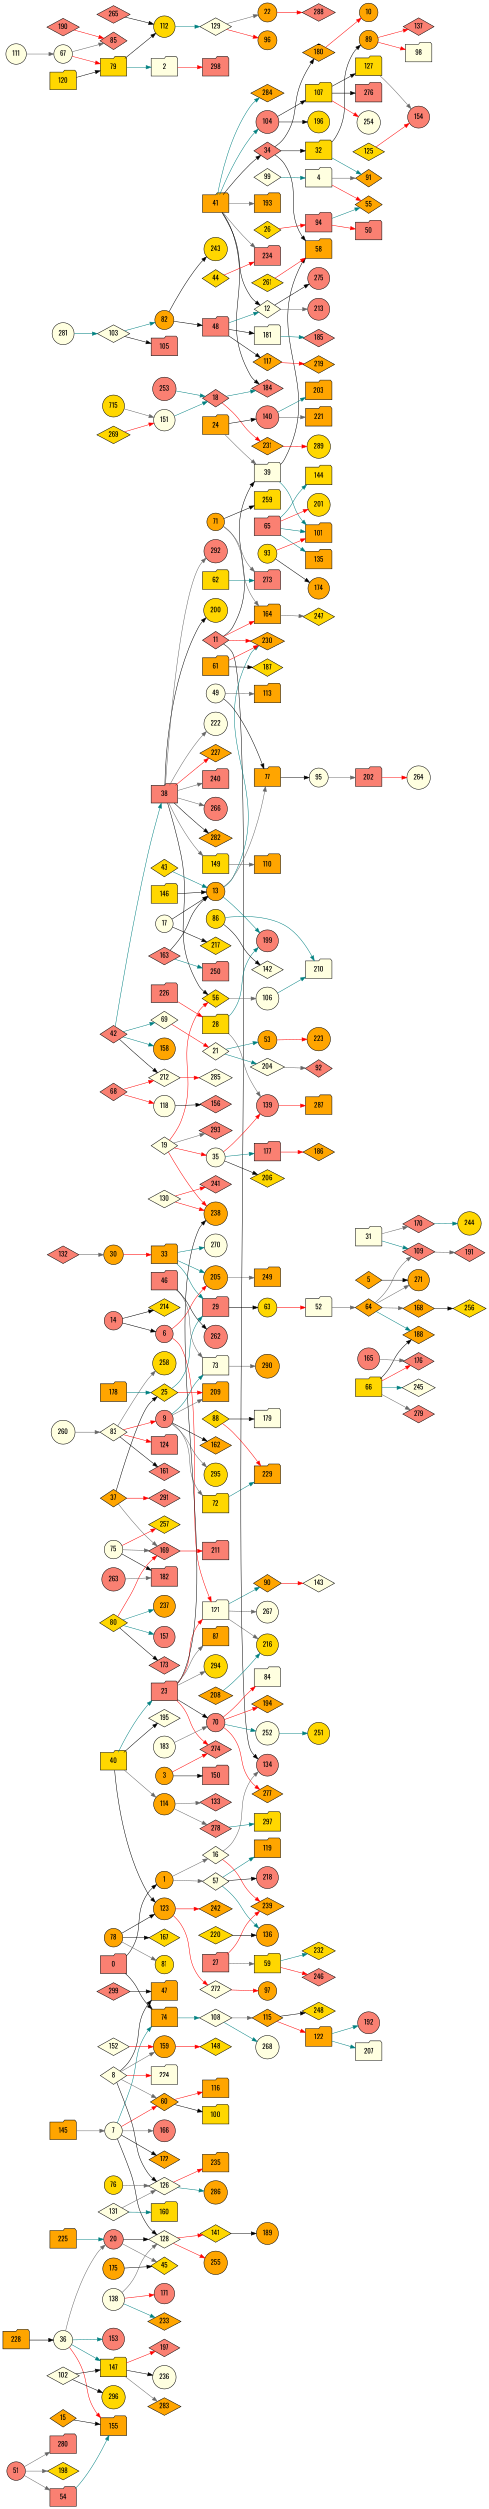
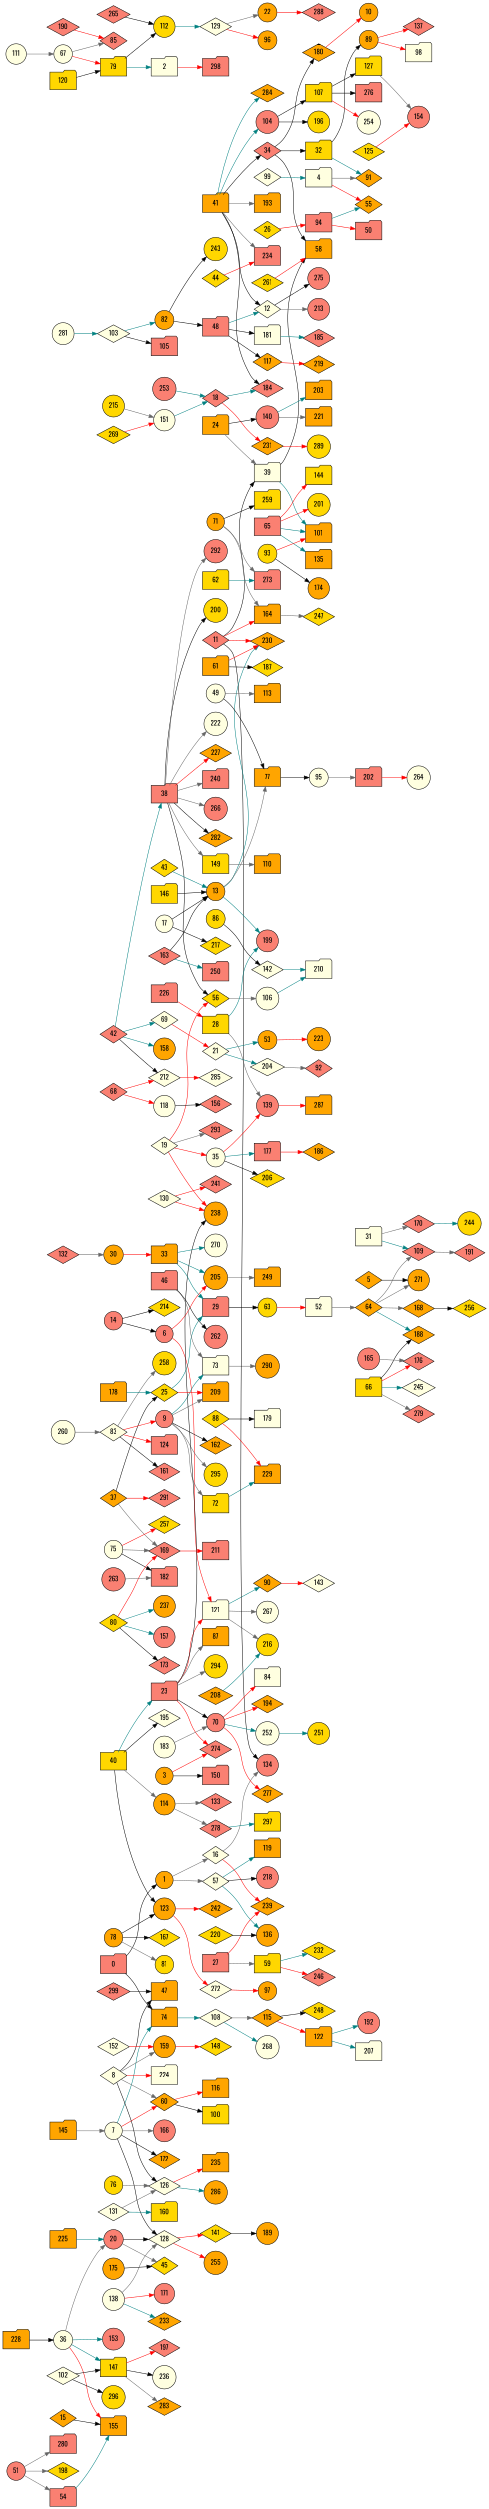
node "715": label "715" -> "215"
edge "65" -> "144": color teal -> red
edge "86" -> "210": now "142" -> "210"
